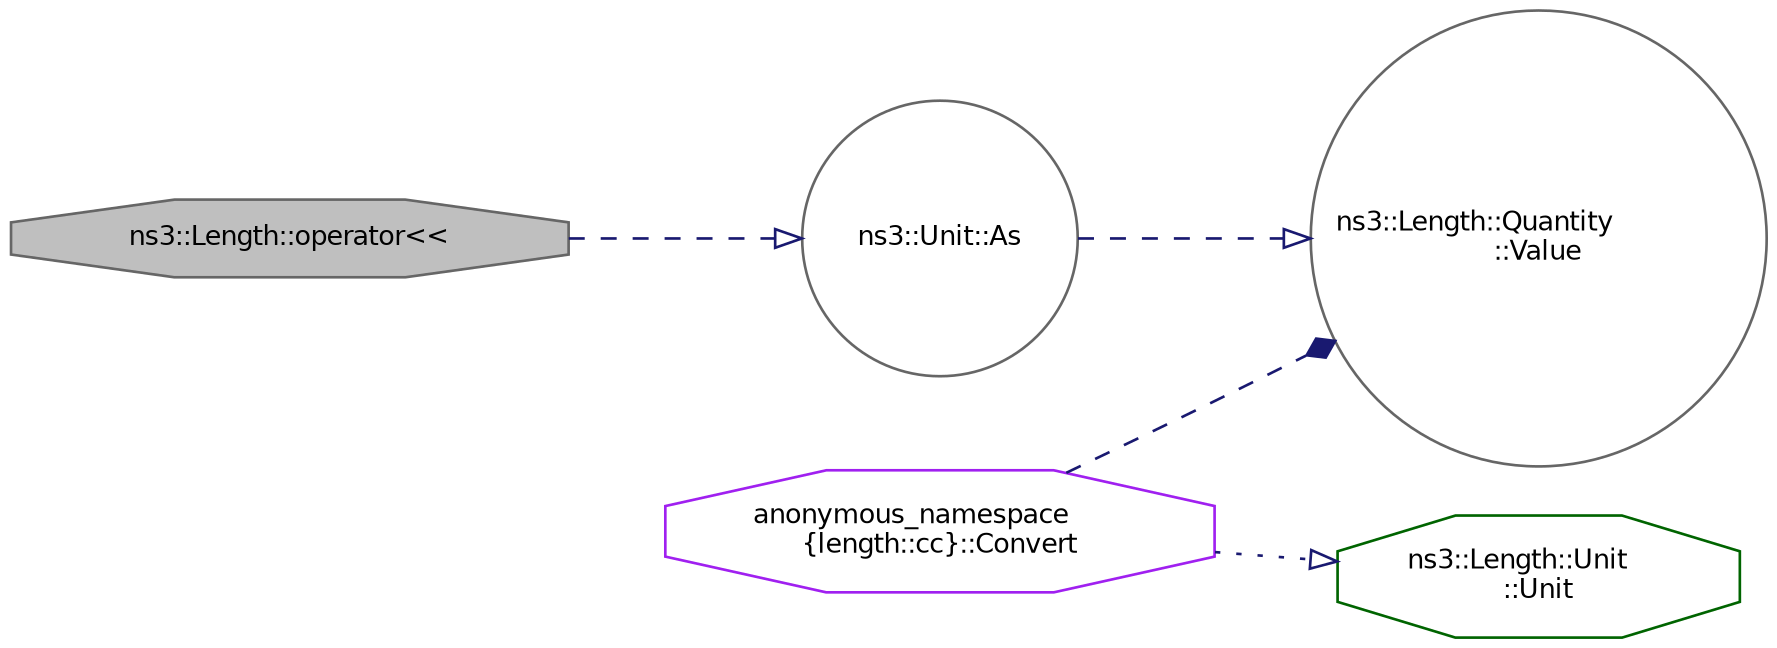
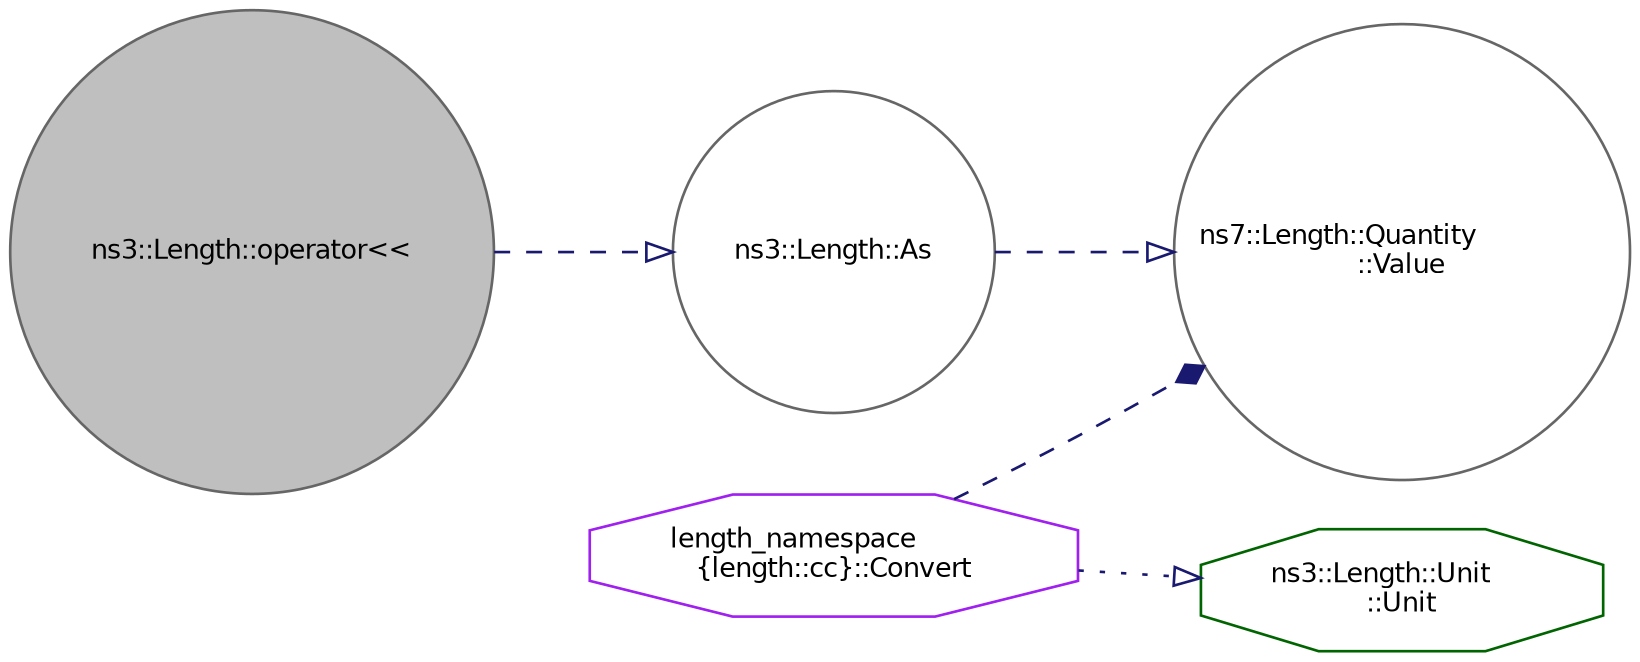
node "ns3::Length::operator<<": shape octagon -> circle
node "ns3::Unit::As": label "ns3::Unit::As" -> "ns3::Length::As"
node "ns3::Length::Quantity ::Value": label "ns3::Length::Quantity ::Value" -> "ns7::Length::Quantity ::Value"
node "anonymous_namespace {length::cc}::Convert": label "anonymous_namespace {length::cc}::Convert" -> "length_namespace {length::cc}::Convert"
